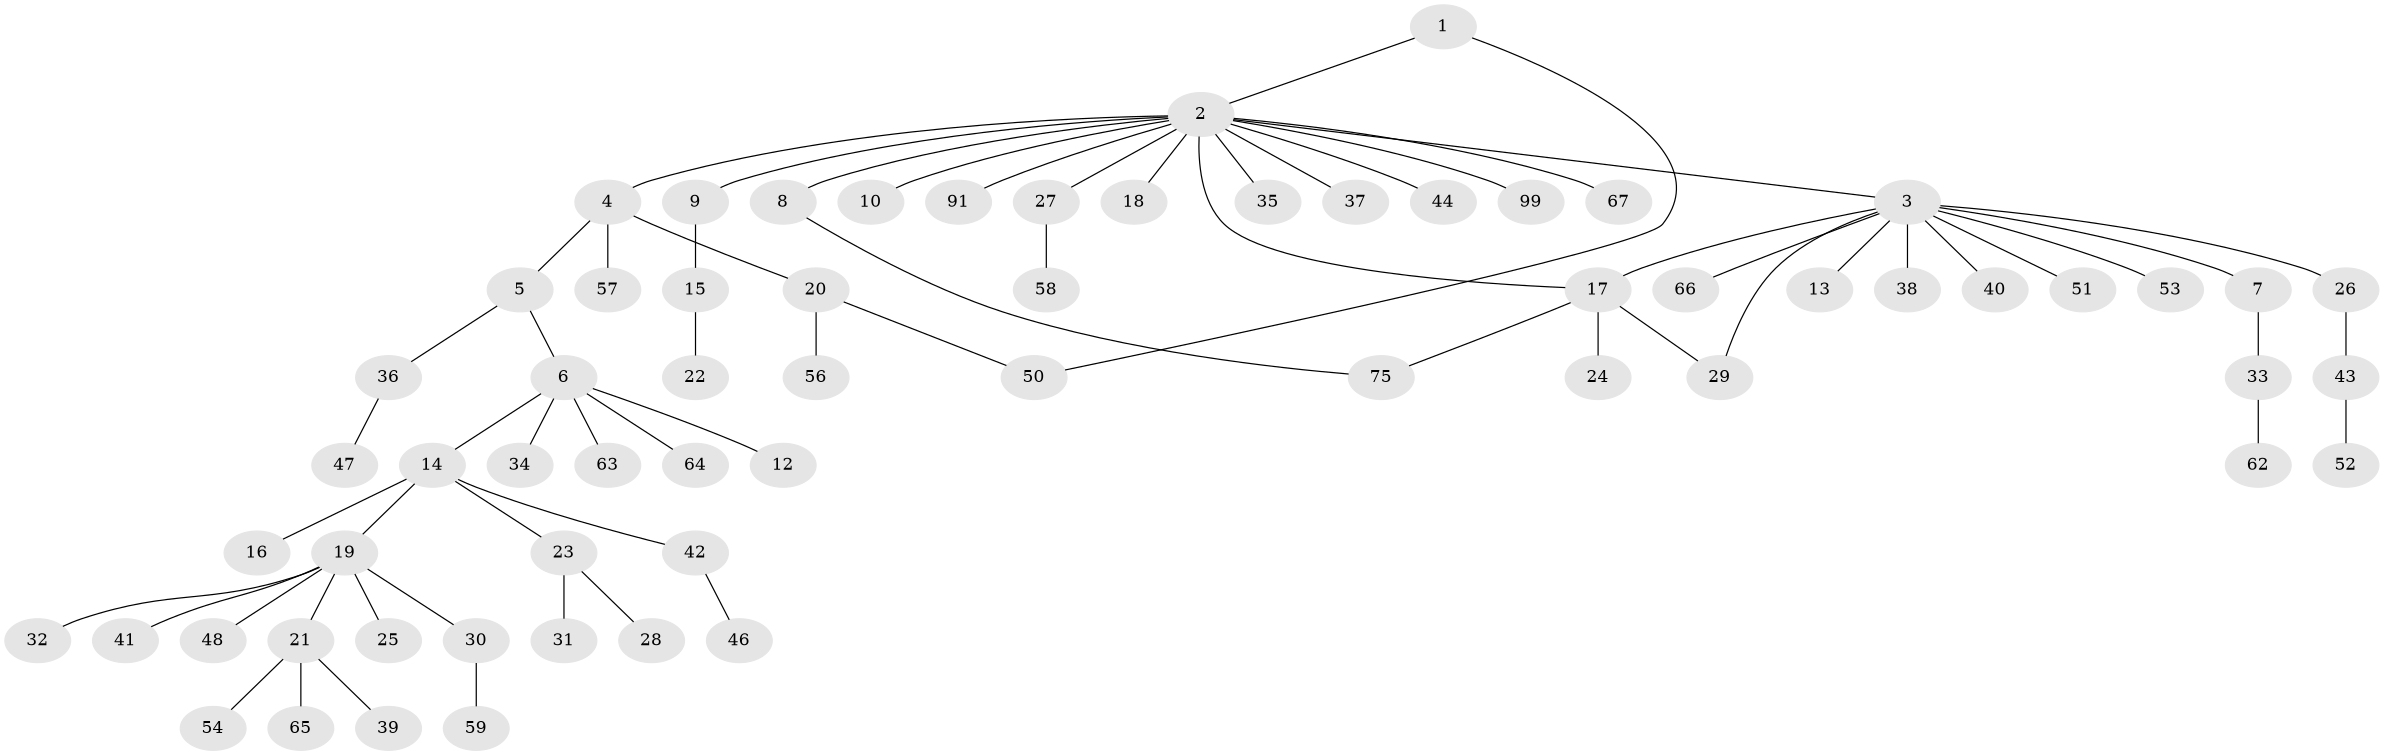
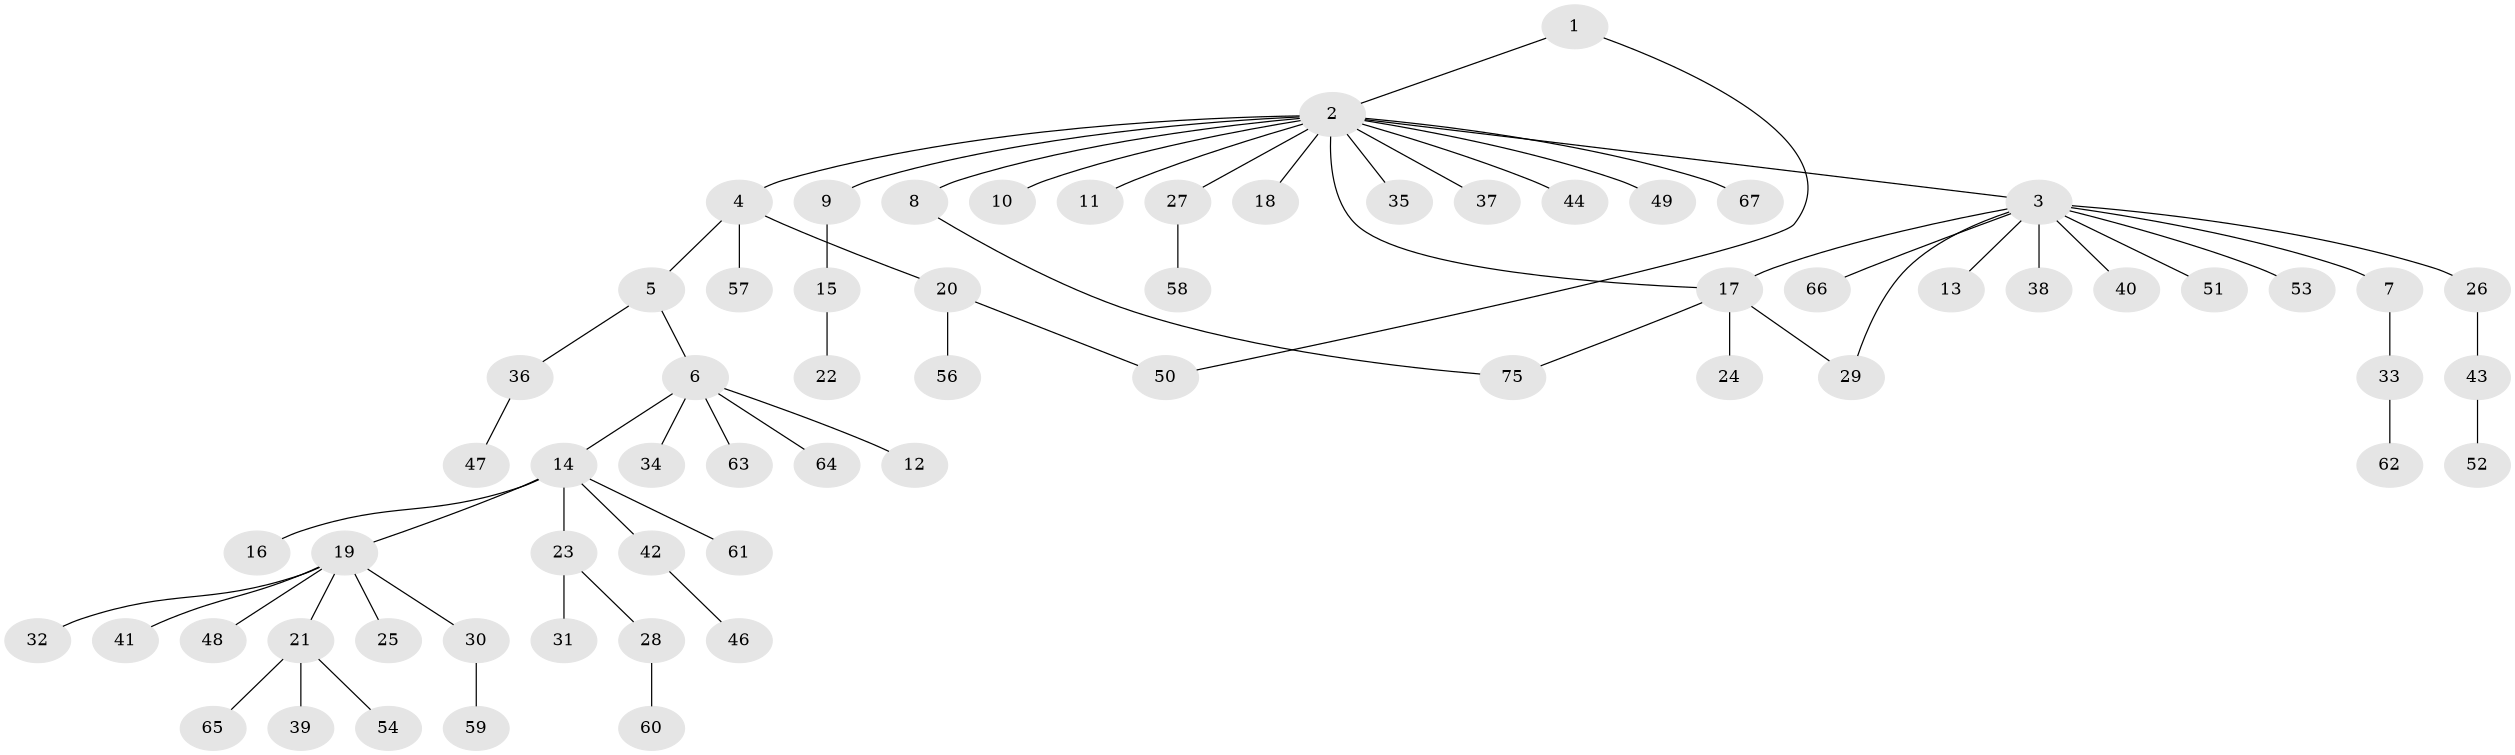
node "91": label "91" -> "11"
node "99": label "99" -> "49"
node "61": added
node "60": added
